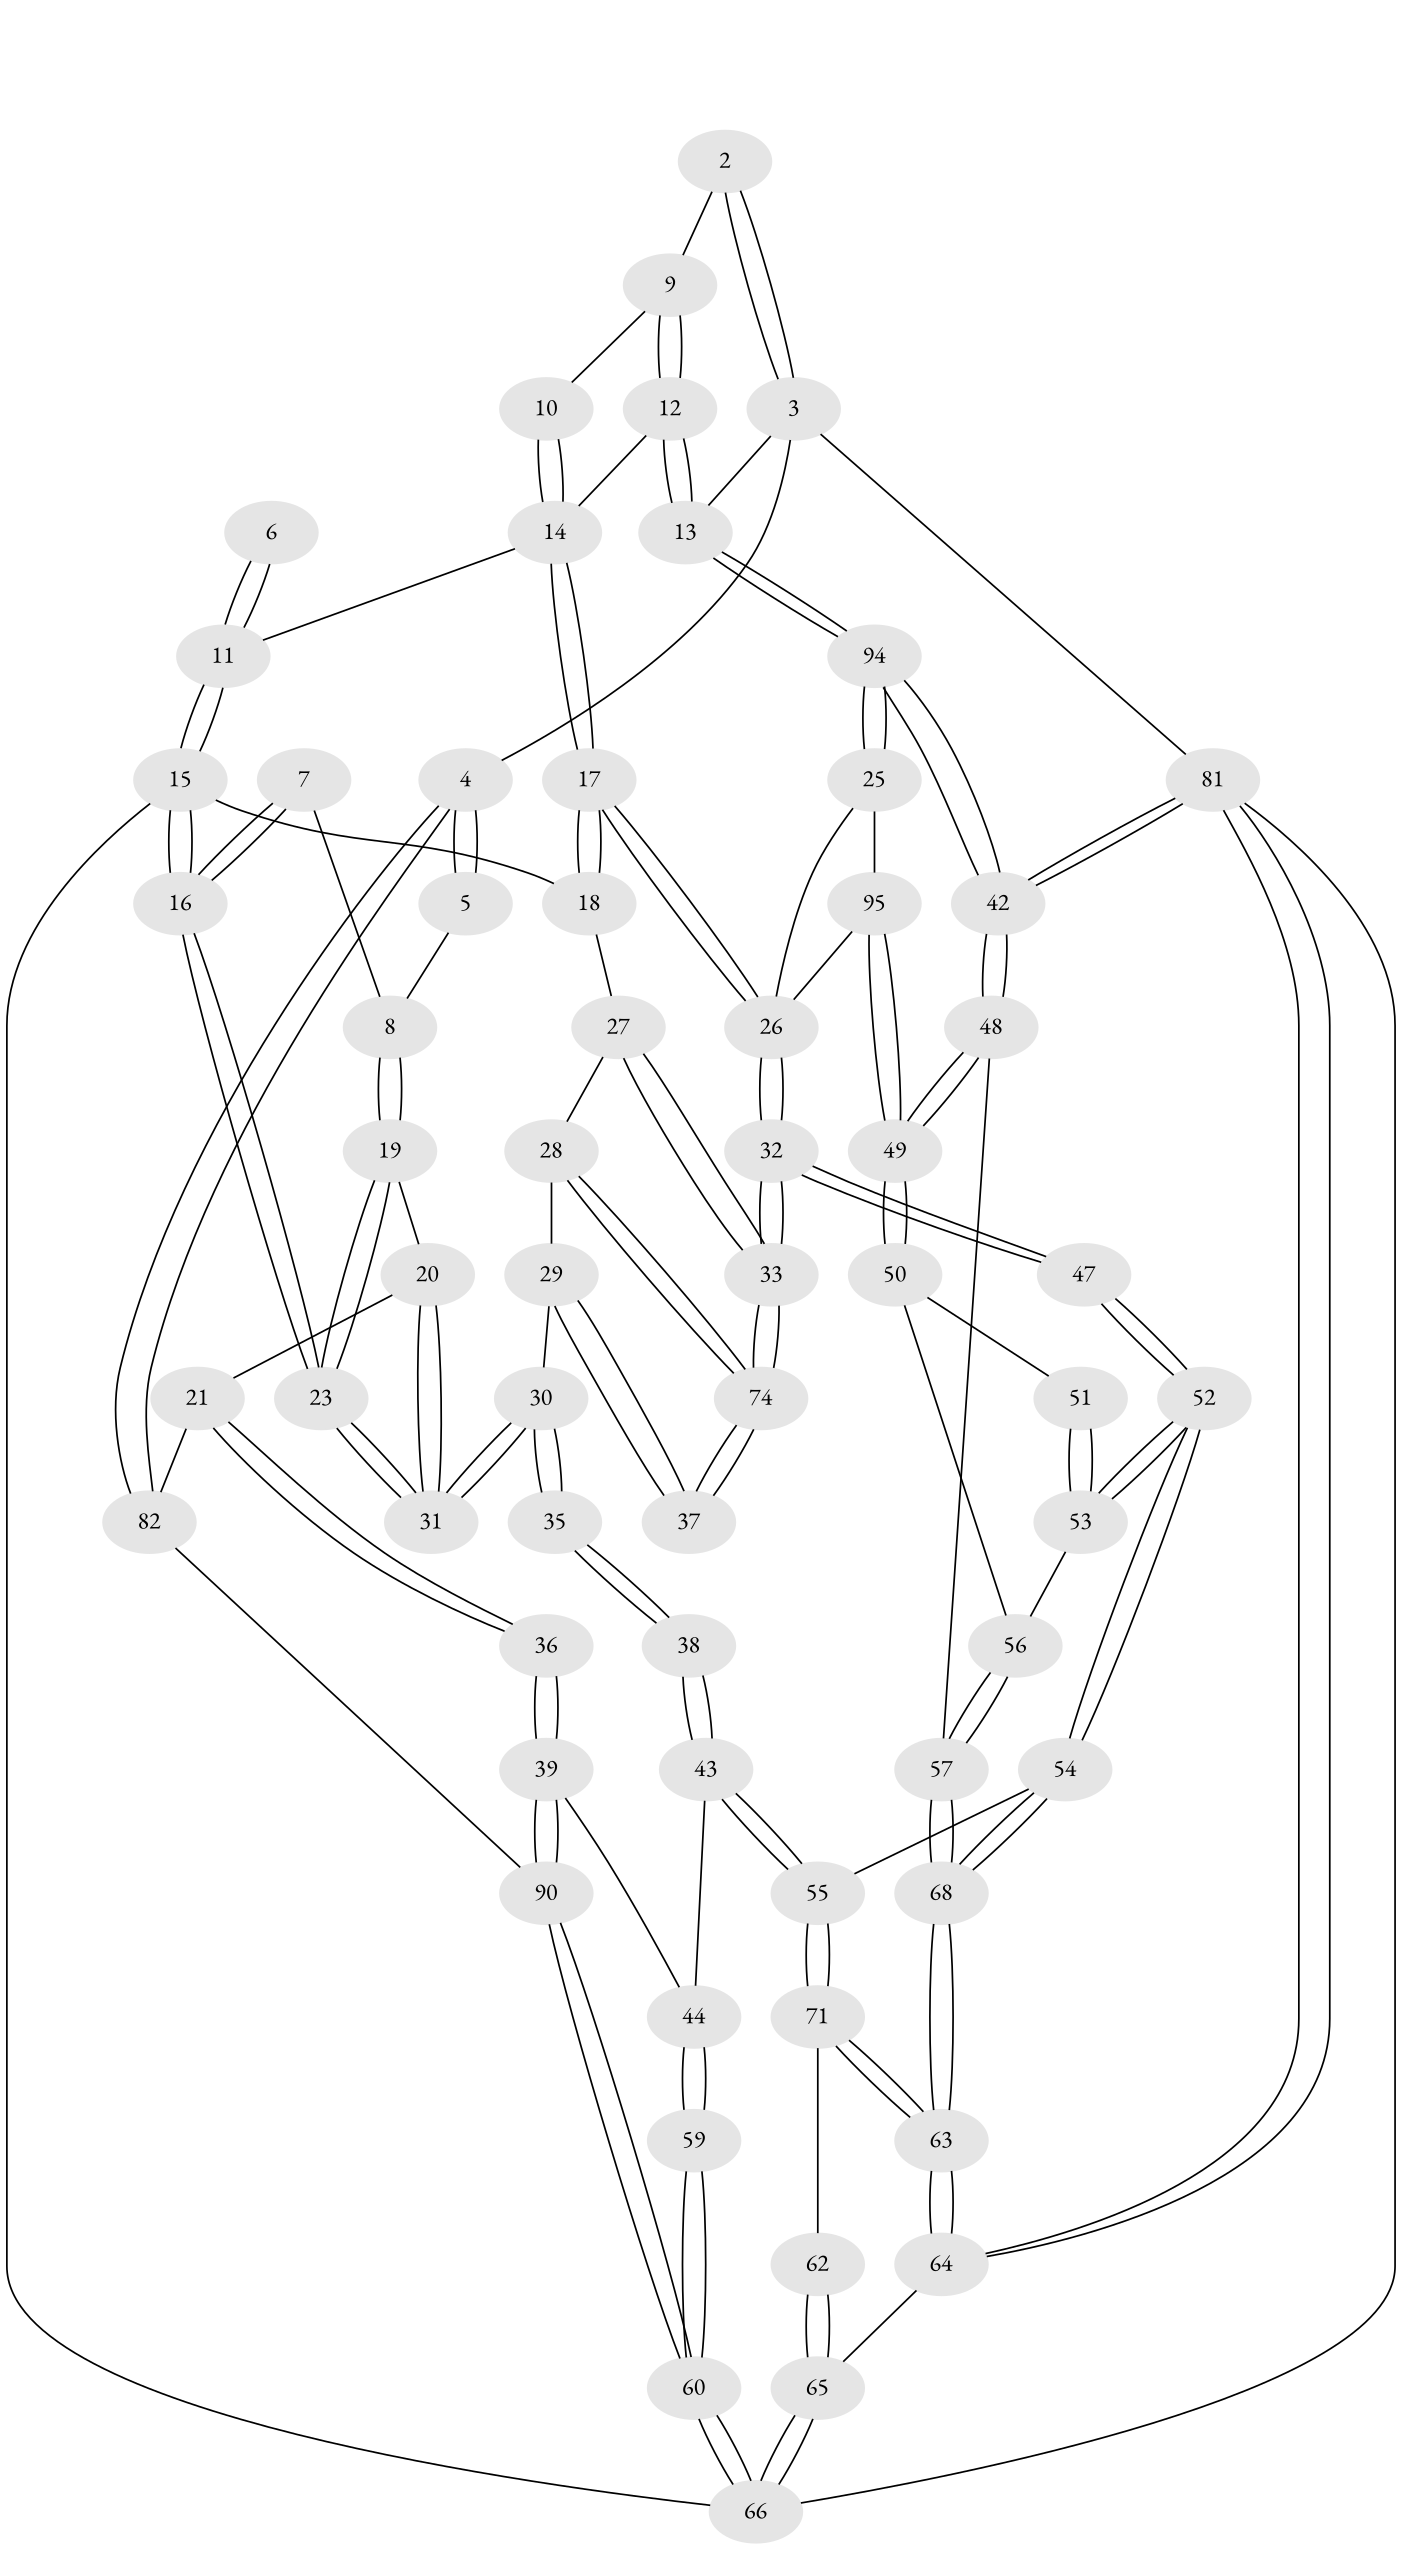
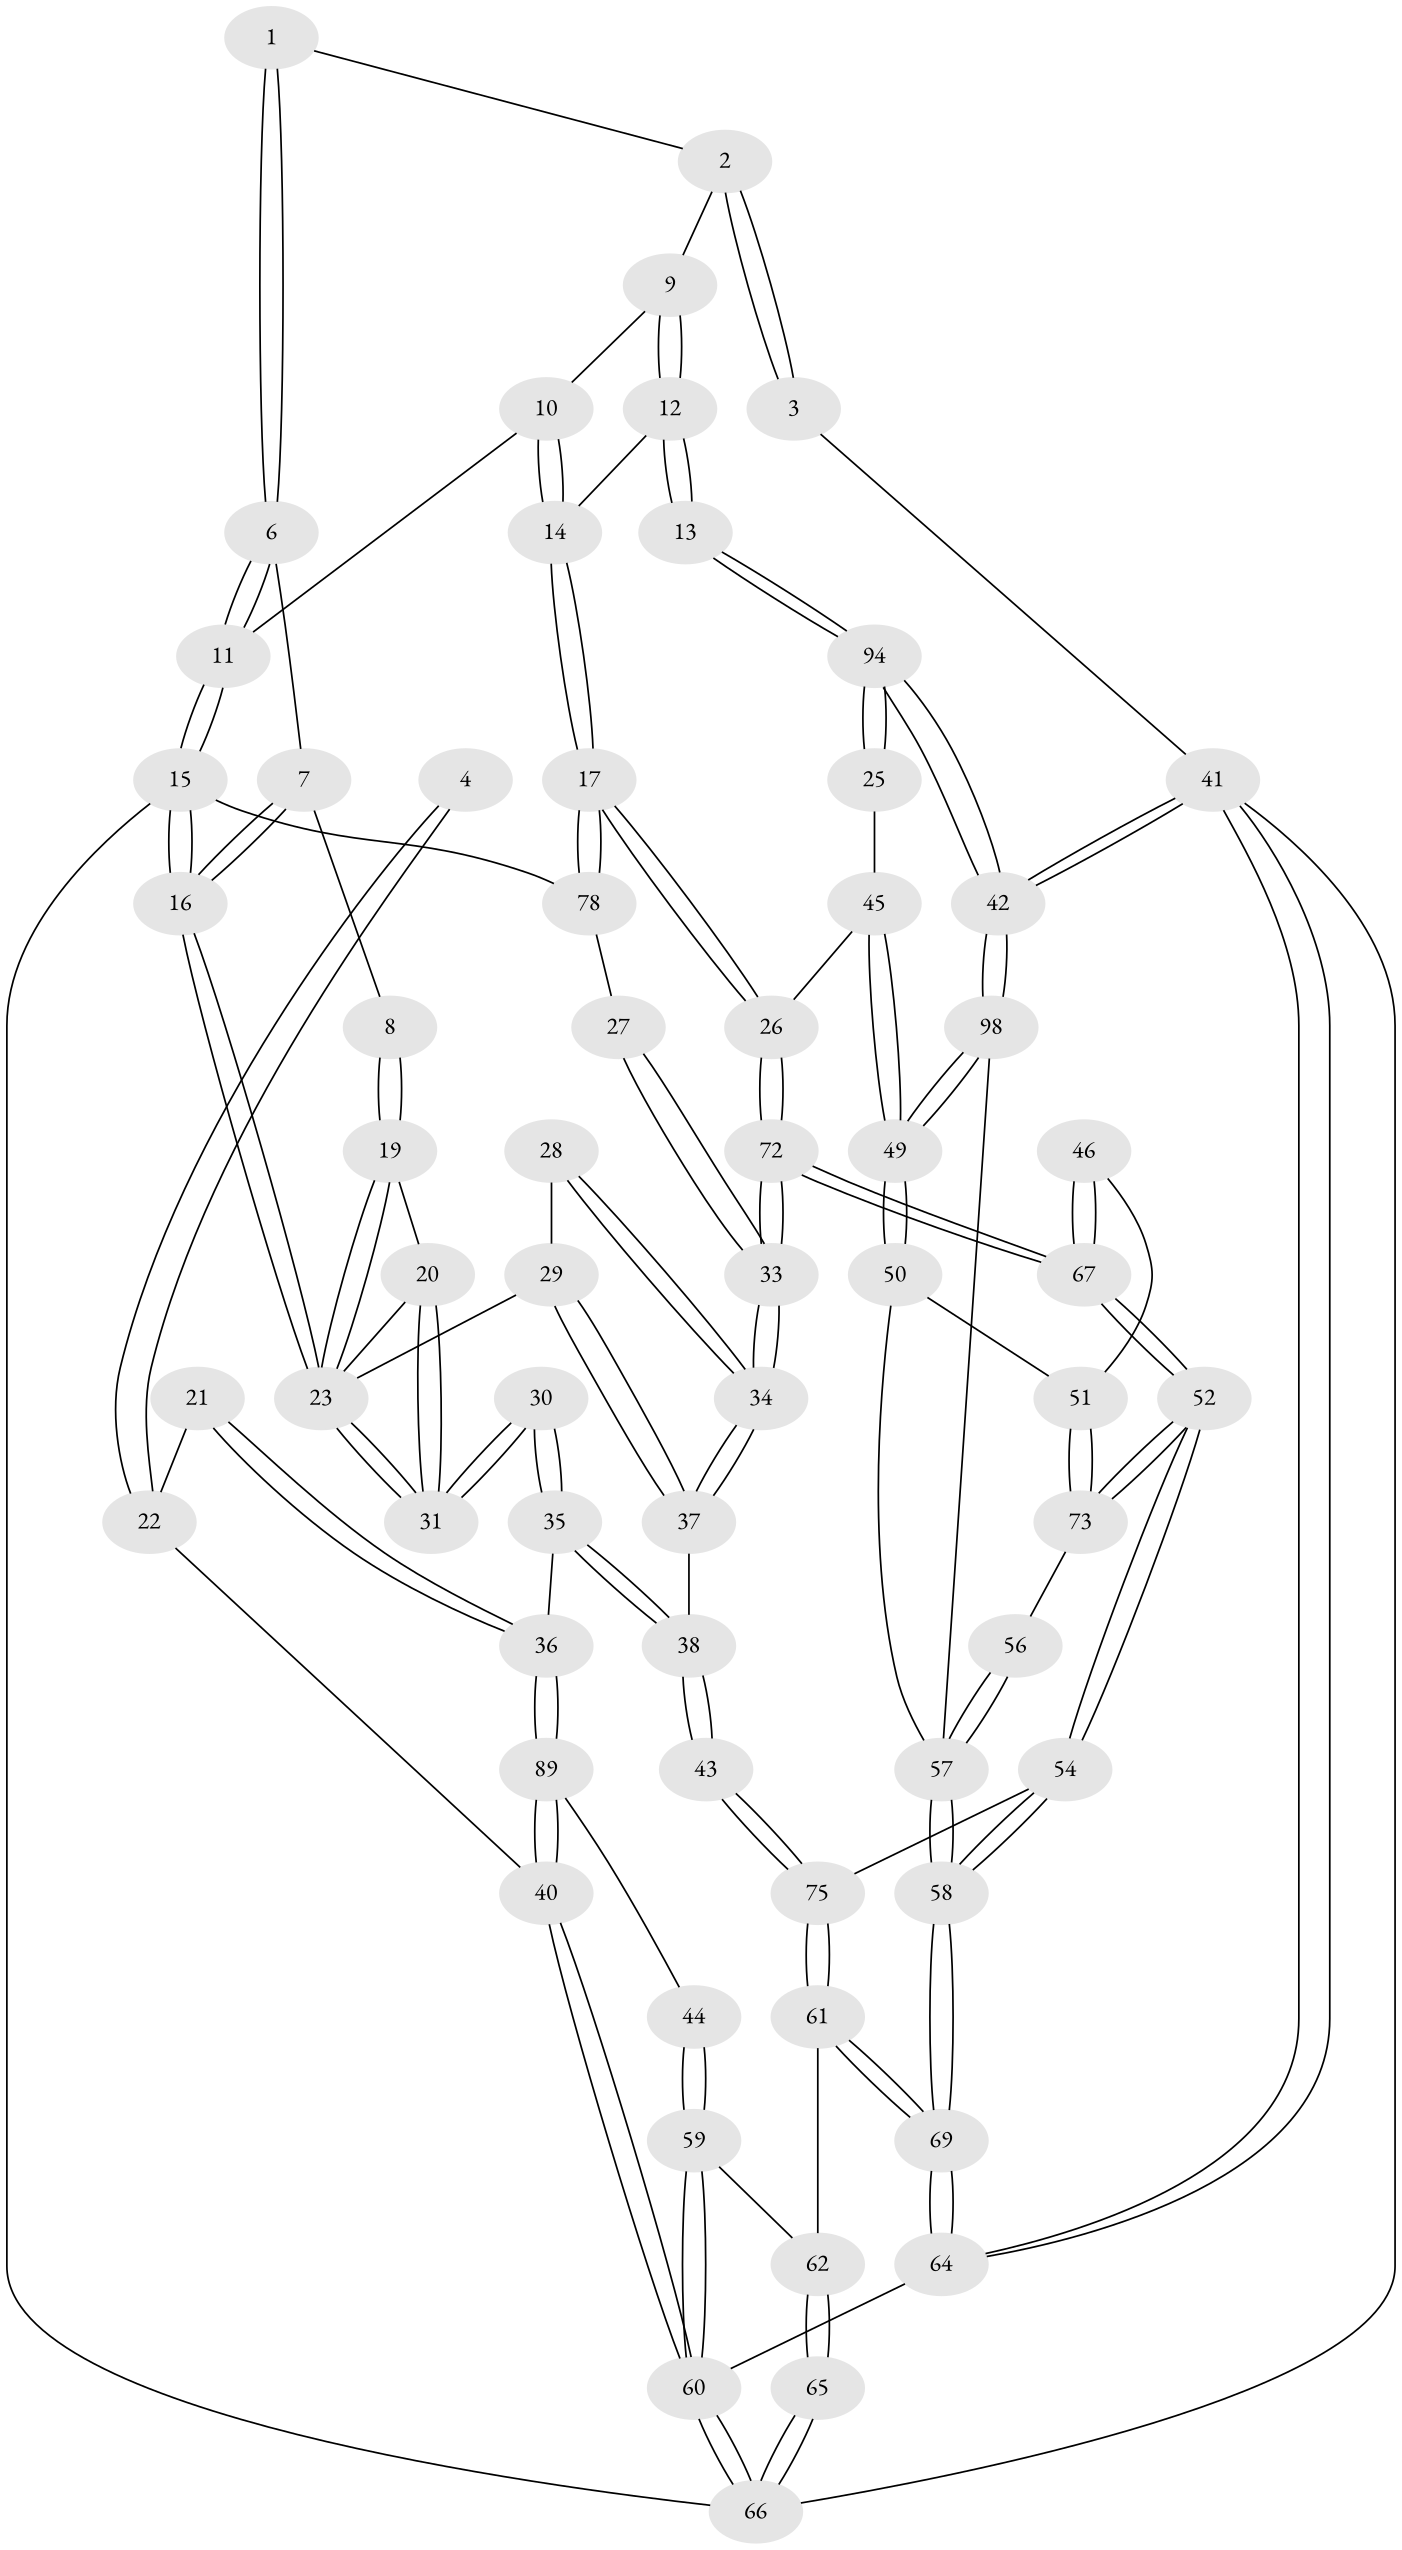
node "1": added
edge "3" -- "13": removed
edge "14" -- "11": now "10" -- "11"
edge "3" -- "4": removed
edge "6" -- "7": added
node "81": label "81" -> "41"
edge "25" -- "26": removed
node "5": removed
node "18": label "18" -> "78"
node "95": label "95" -> "45"
node "48": label "48" -> "98"
edge "27" -- "28": removed
node "32": label "32" -> "72"
node "46": added
node "47": label "47" -> "67"
edge "29" -- "30": now "29" -- "23"
edge "20" -- "21": now "20" -- "23"
node "74": label "74" -> "34"
edge "50" -- "56": now "50" -- "57"
node "82": label "82" -> "22"
node "53": label "53" -> "73"
edge "35" -- "36": added
edge "37" -- "38": added
node "39": label "39" -> "89"
node "90": label "90" -> "40"
edge "43" -- "44": removed
node "55": label "55" -> "75"
node "68": label "68" -> "58"
node "71": label "71" -> "61"
node "63": label "63" -> "69"
edge "59" -- "62": added
edge "64" -- "65": now "64" -- "60"
